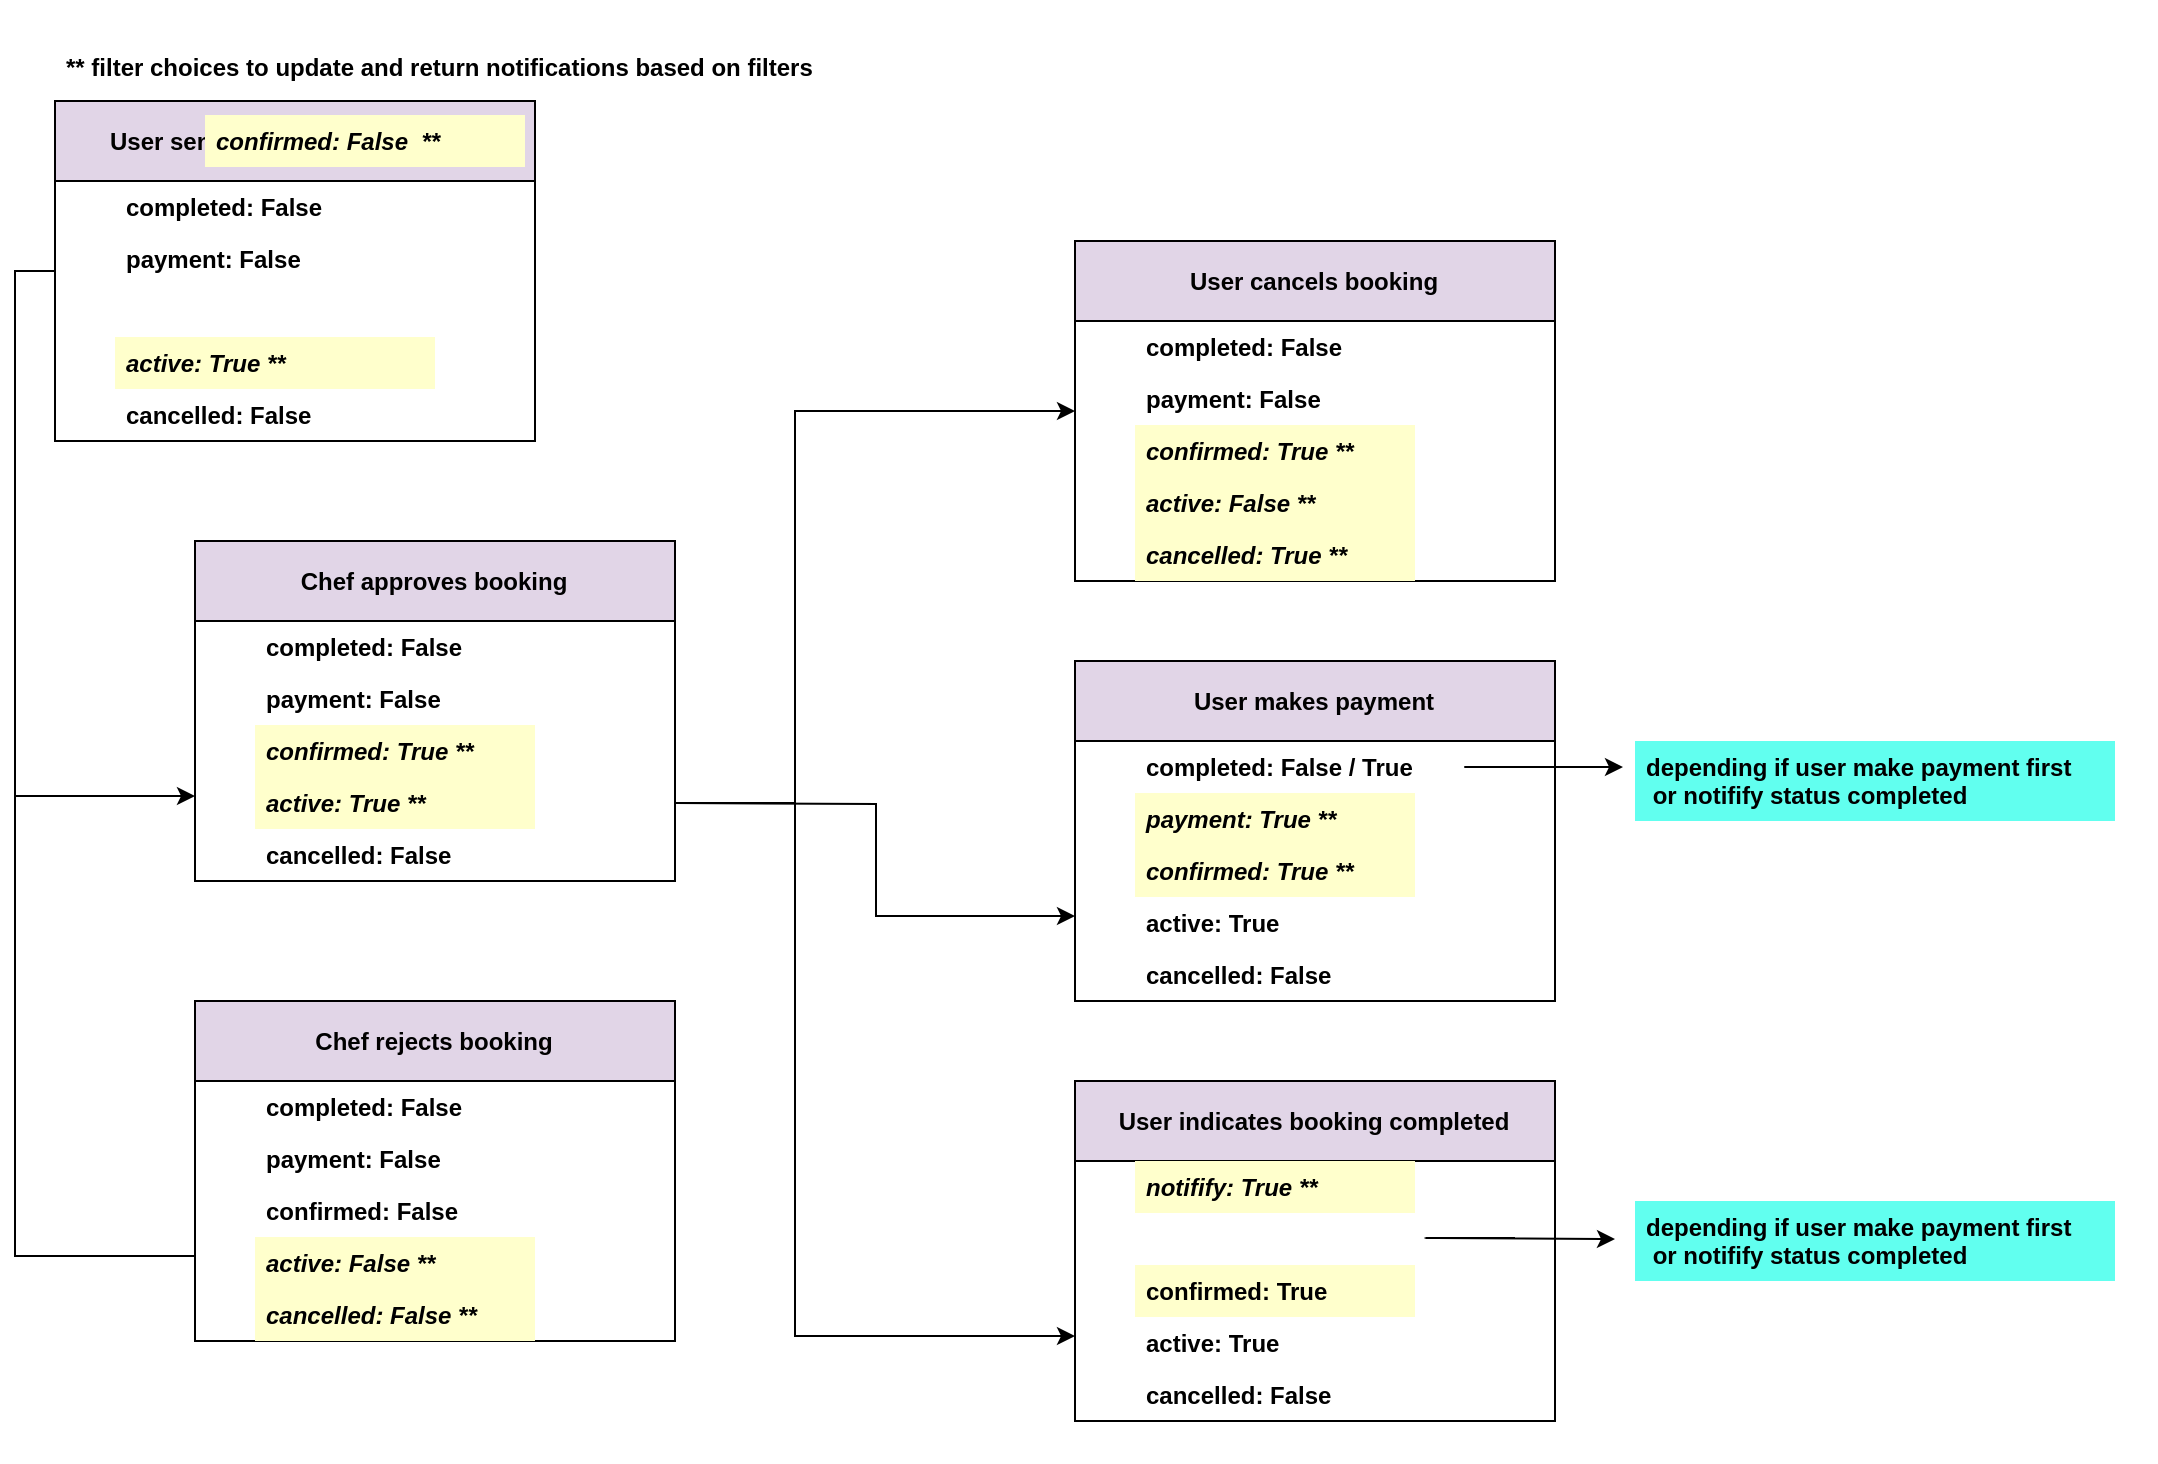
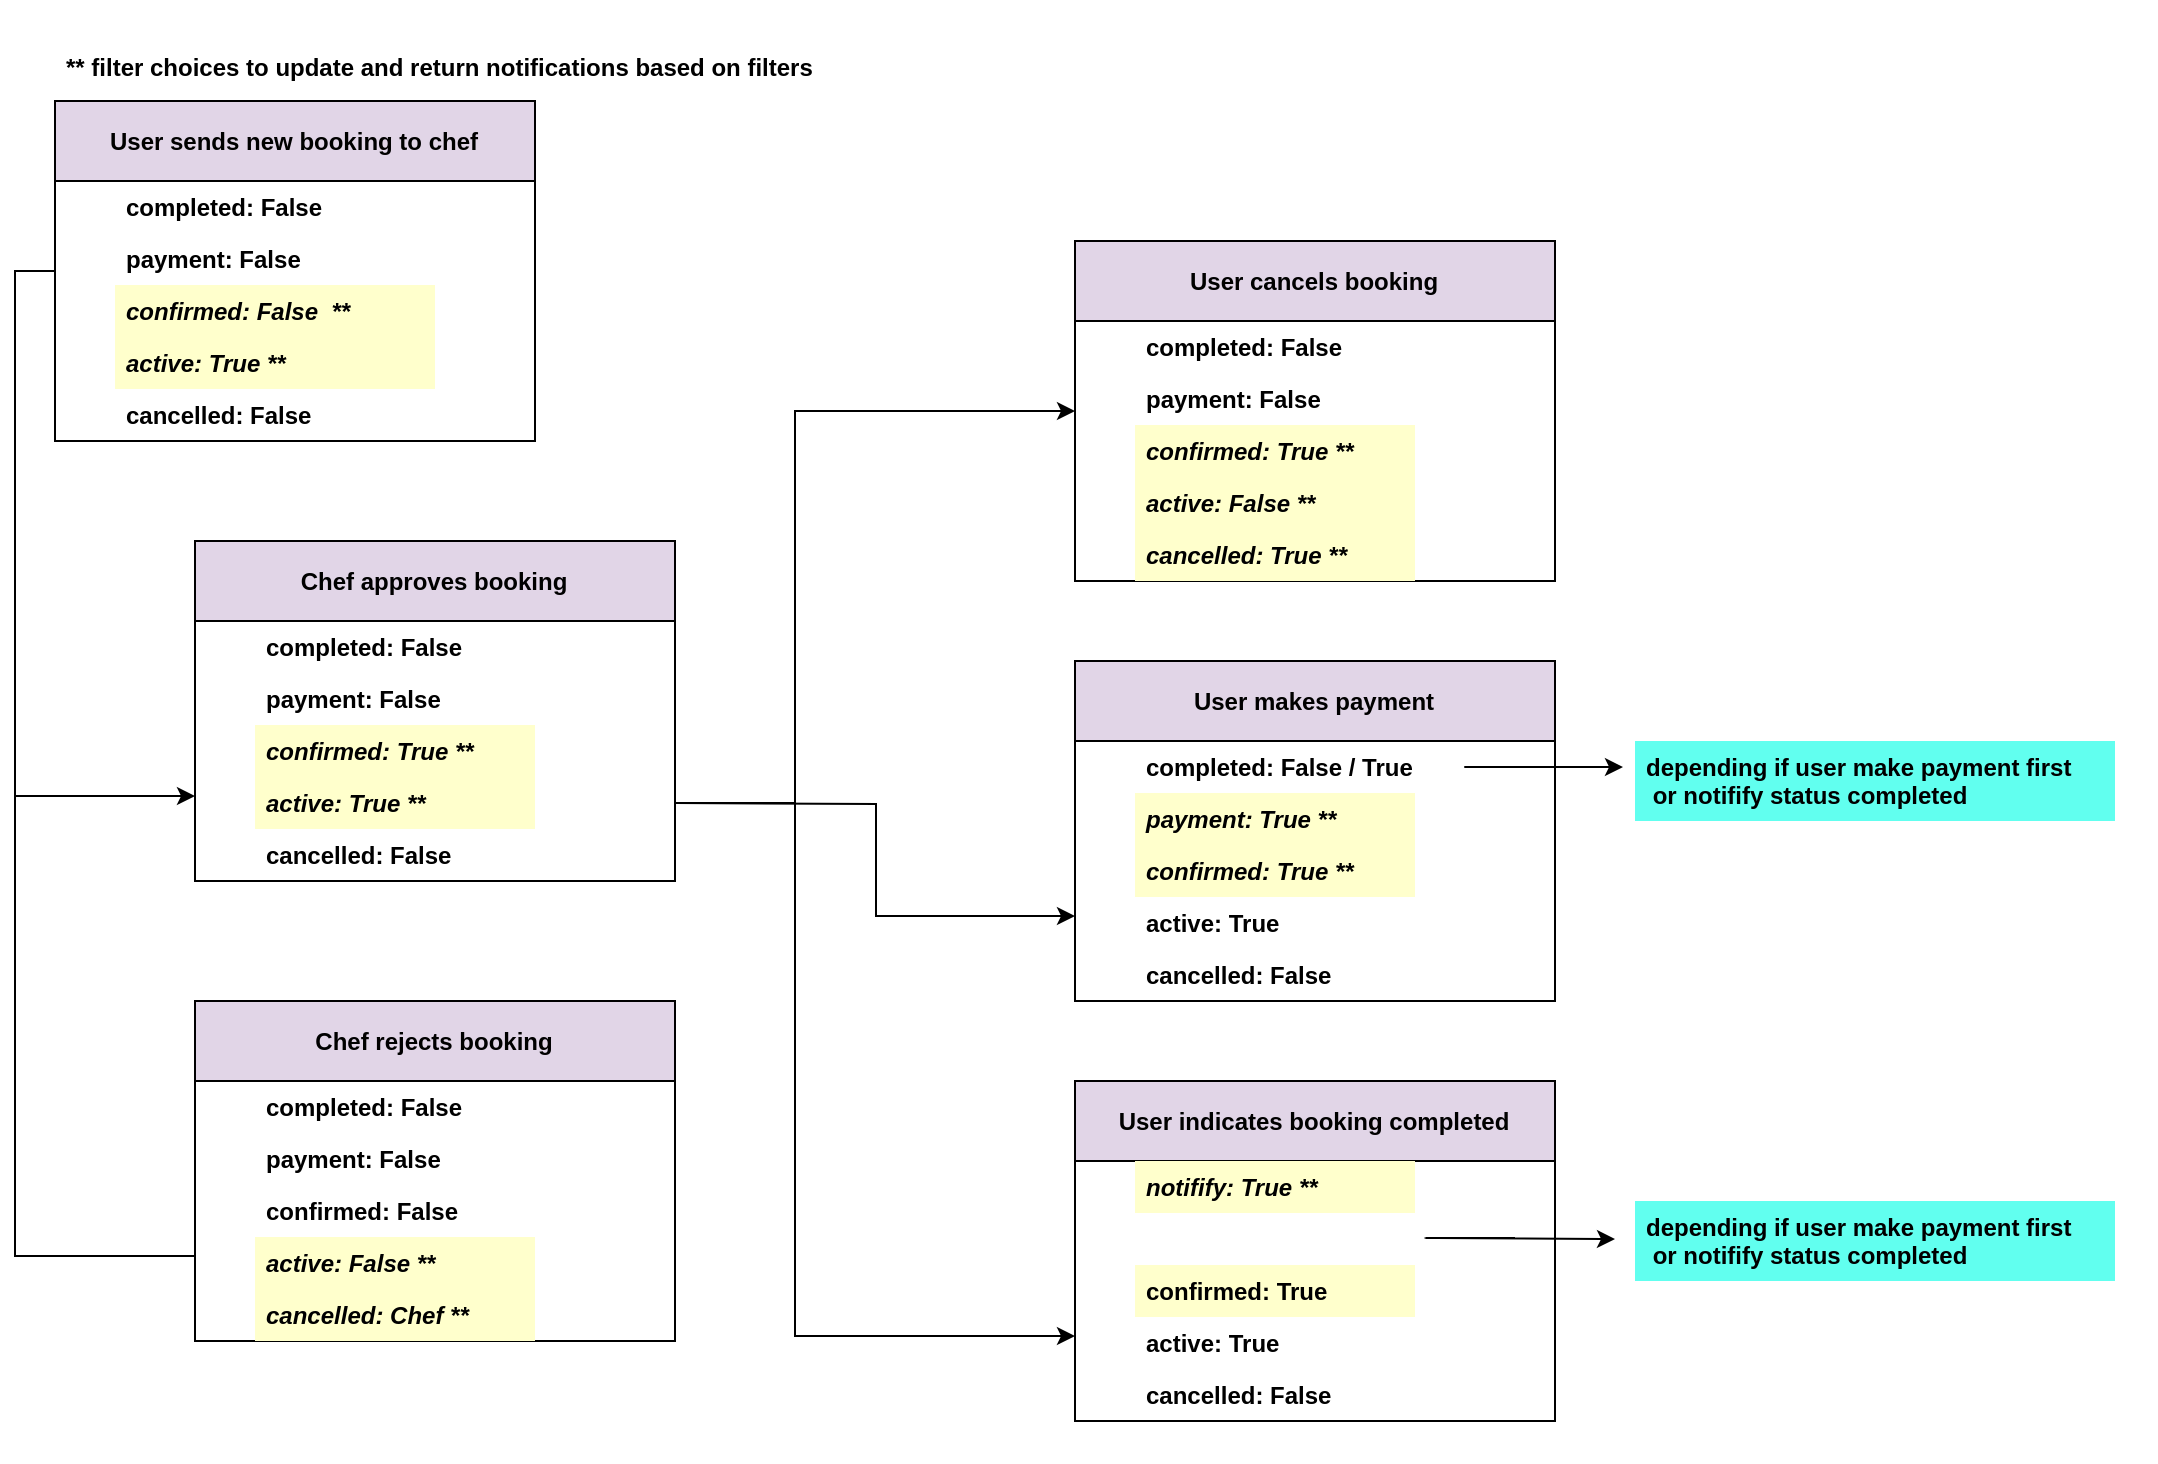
node "confirmed: False **": moved (365, 141) -> (275, 311)
node "cancelled: False **": label "cancelled: False **" -> "cancelled: Chef **"
